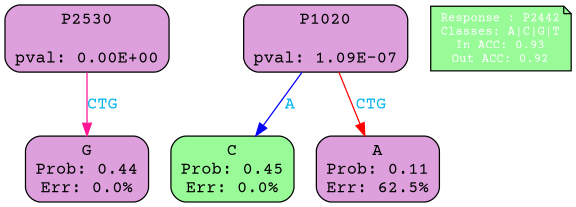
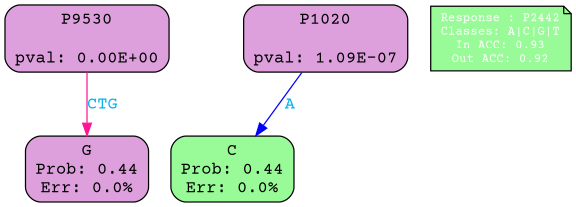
node "P2530 pval: 0.00E+00": label "P2530 pval: 0.00E+00" -> "P9530 pval: 0.00E+00"
node "C Prob: 0.45 Err: 0.0%": label "C Prob: 0.45 Err: 0.0%" -> "C Prob: 0.44 Err: 0.0%"
node "A Prob: 0.11 Err: 62.5%": removed
